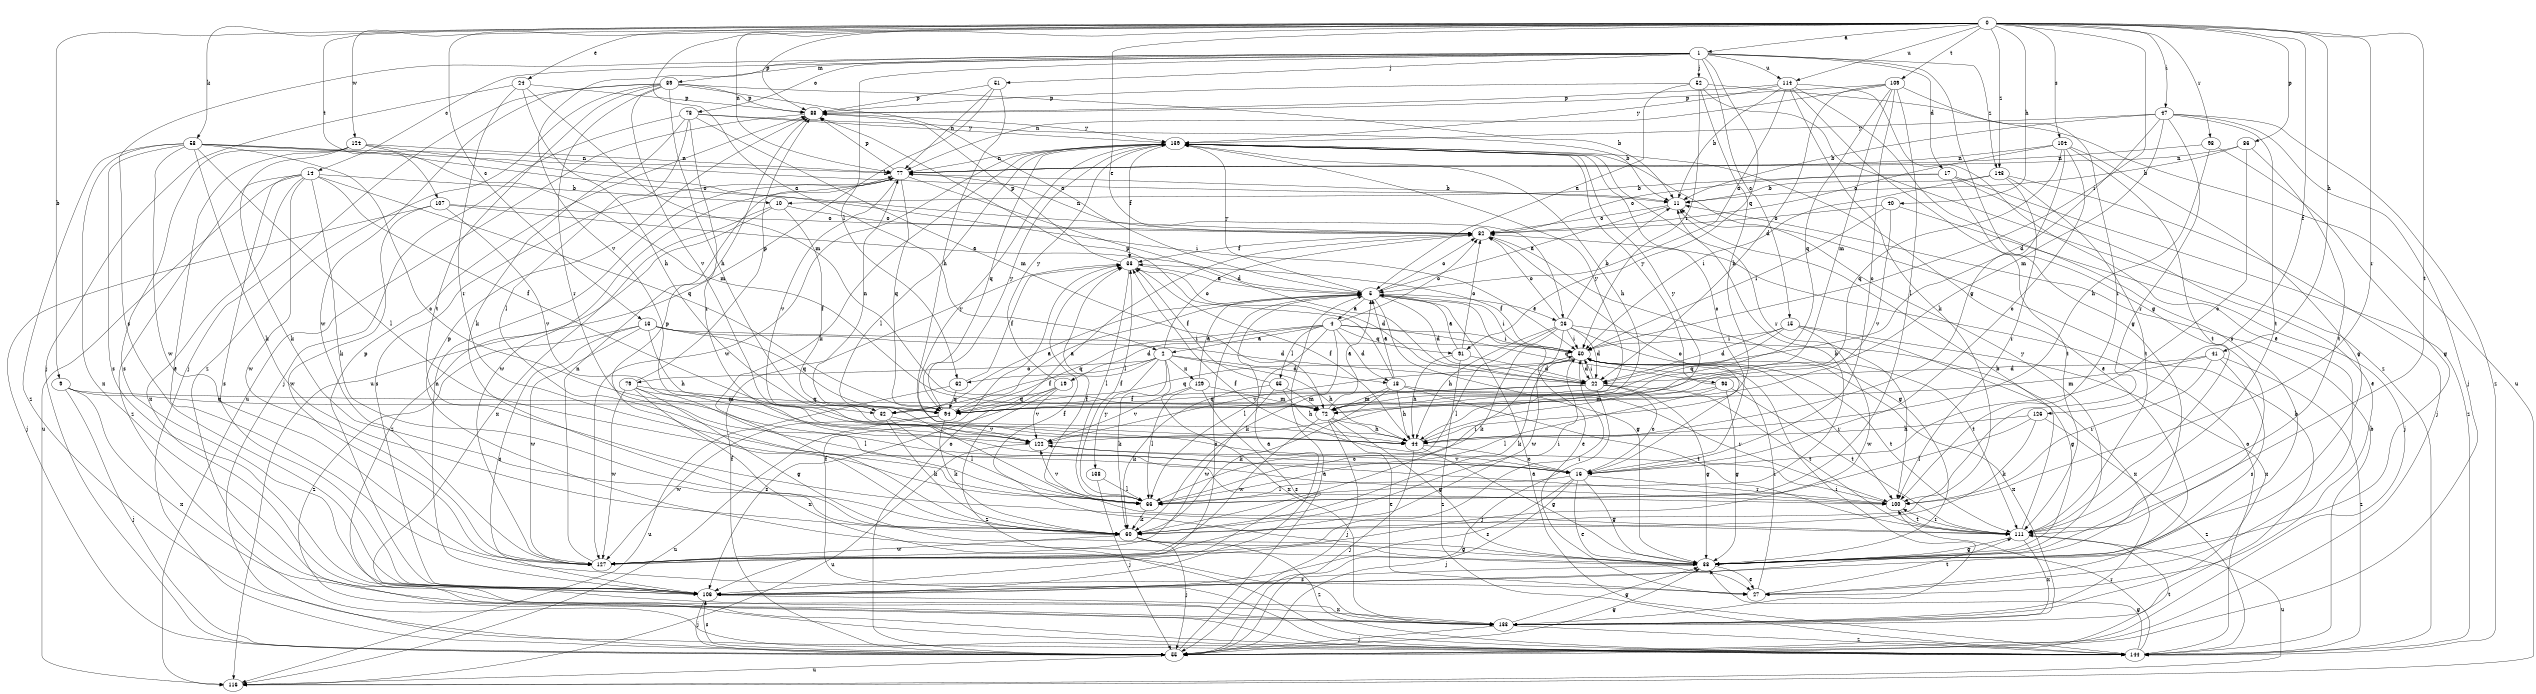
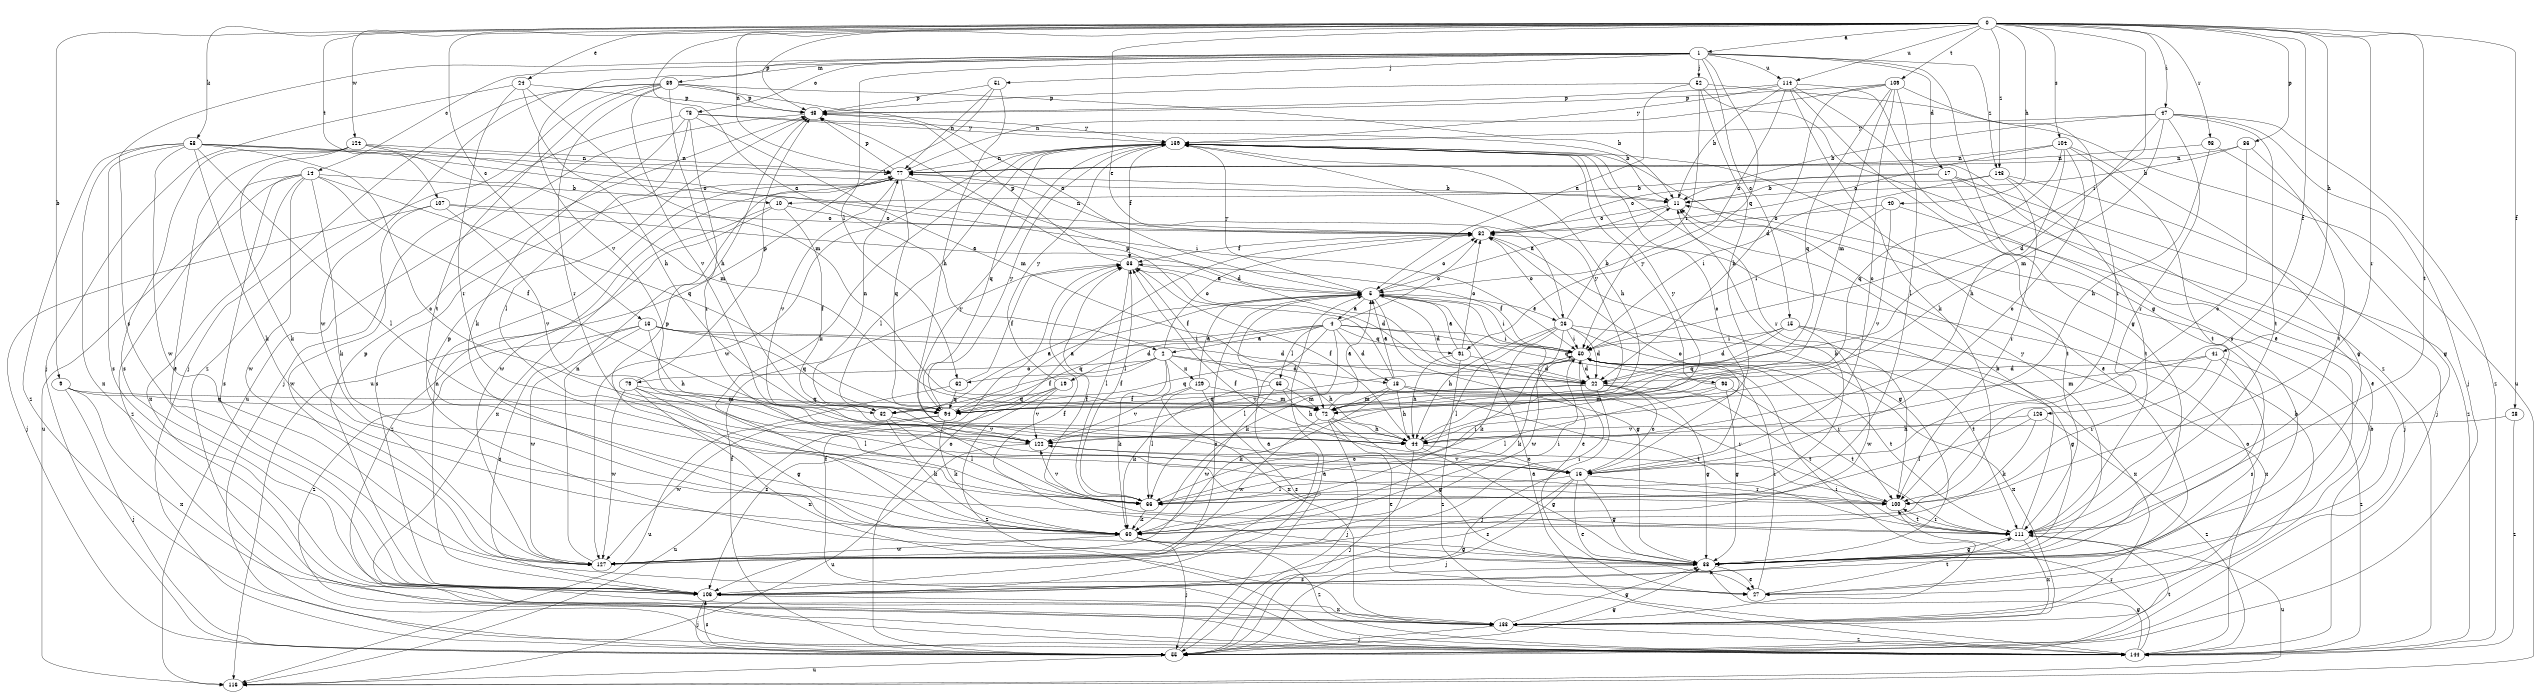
node "88": label "88" -> "48"
edge "104" -> "44": label "g" -> "h"
edge "22" -> "50": removed, label "i"
node "28": added
node "138": removed
